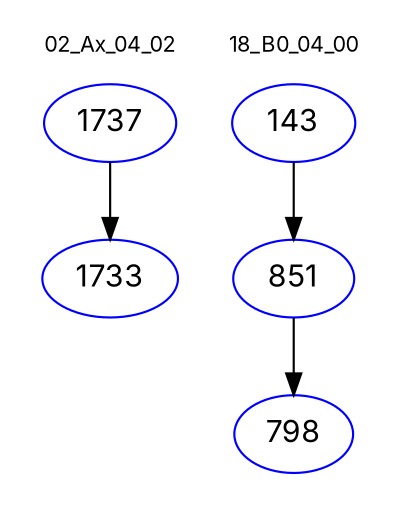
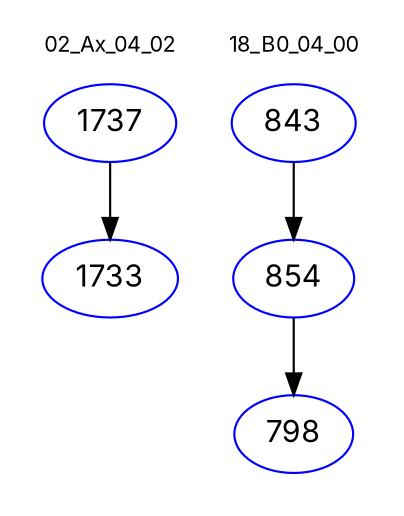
node "143": label "143" -> "843"
node "851": label "851" -> "854"
